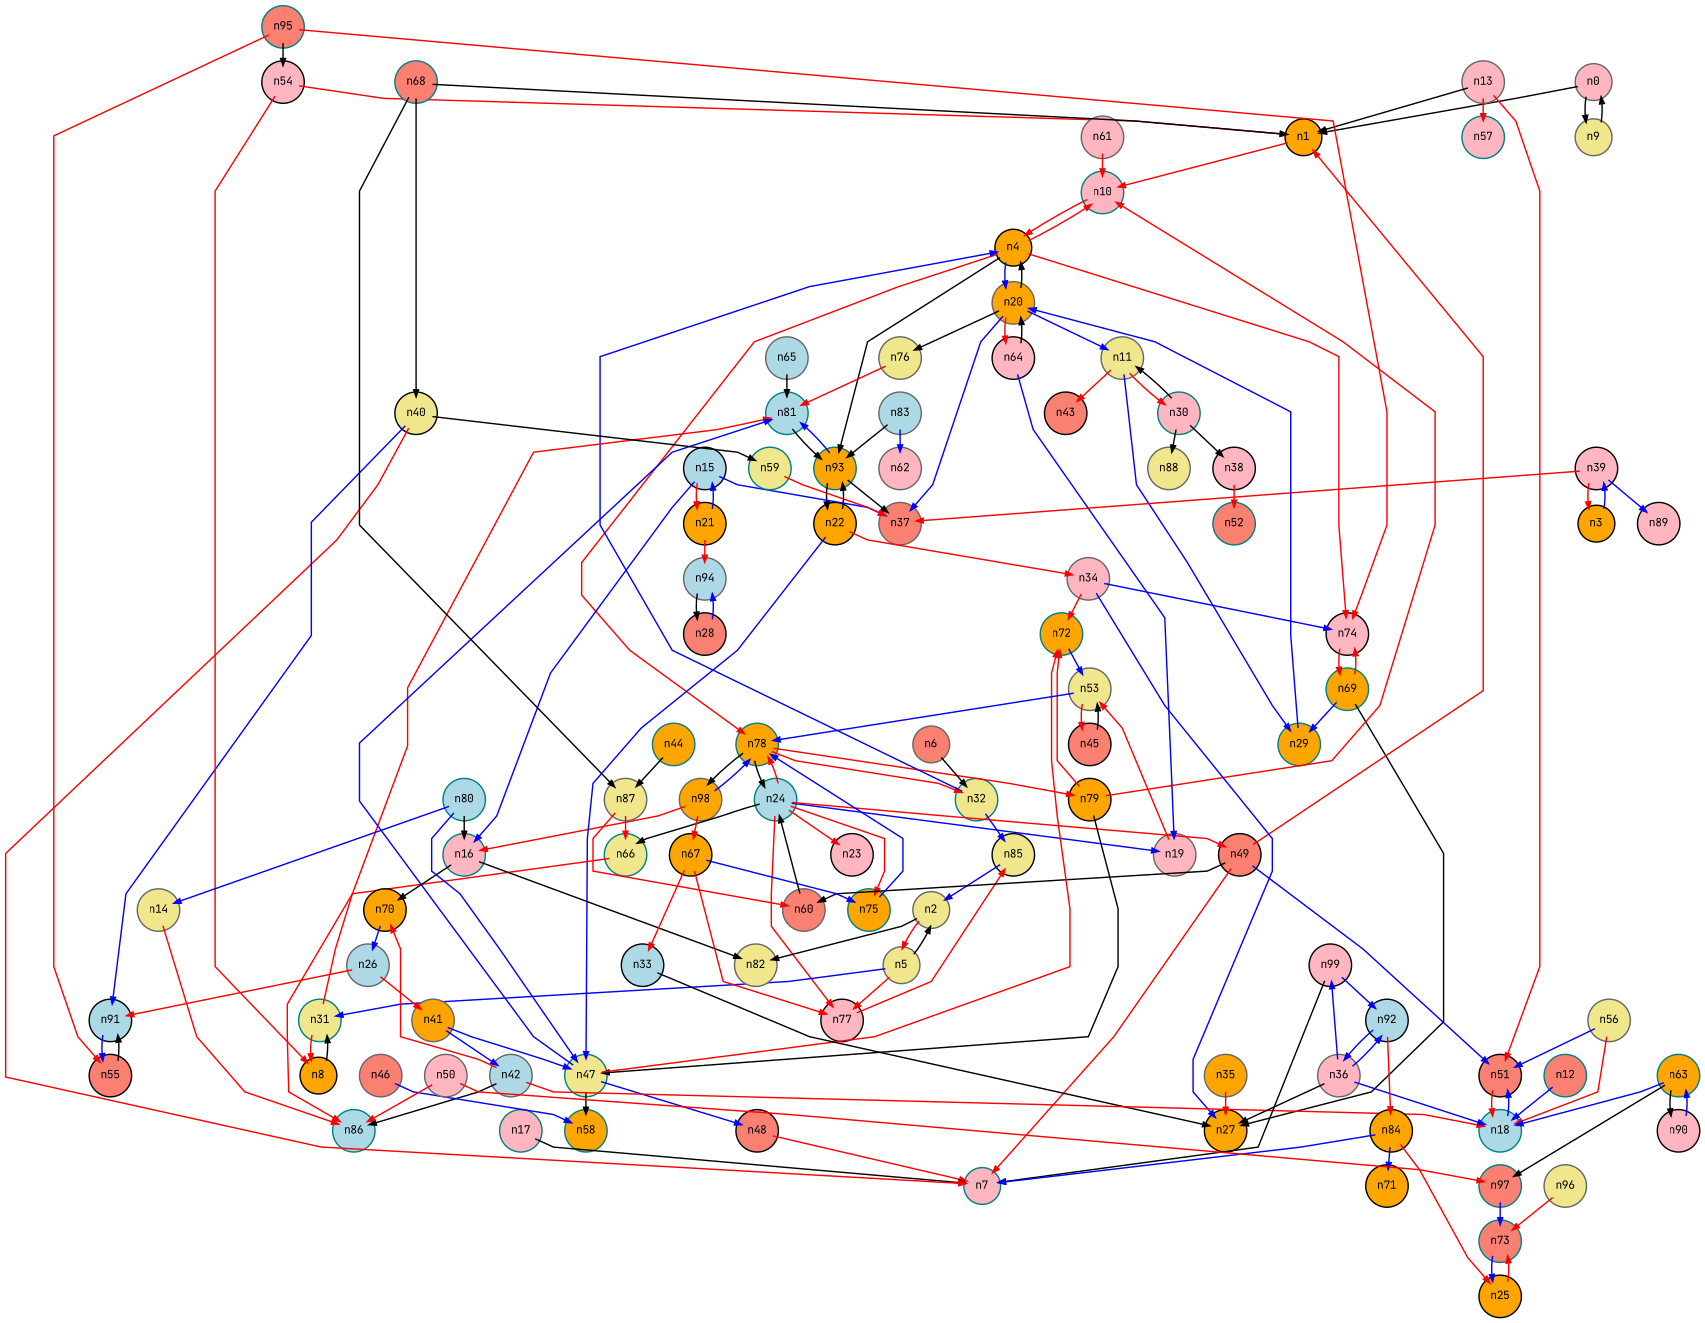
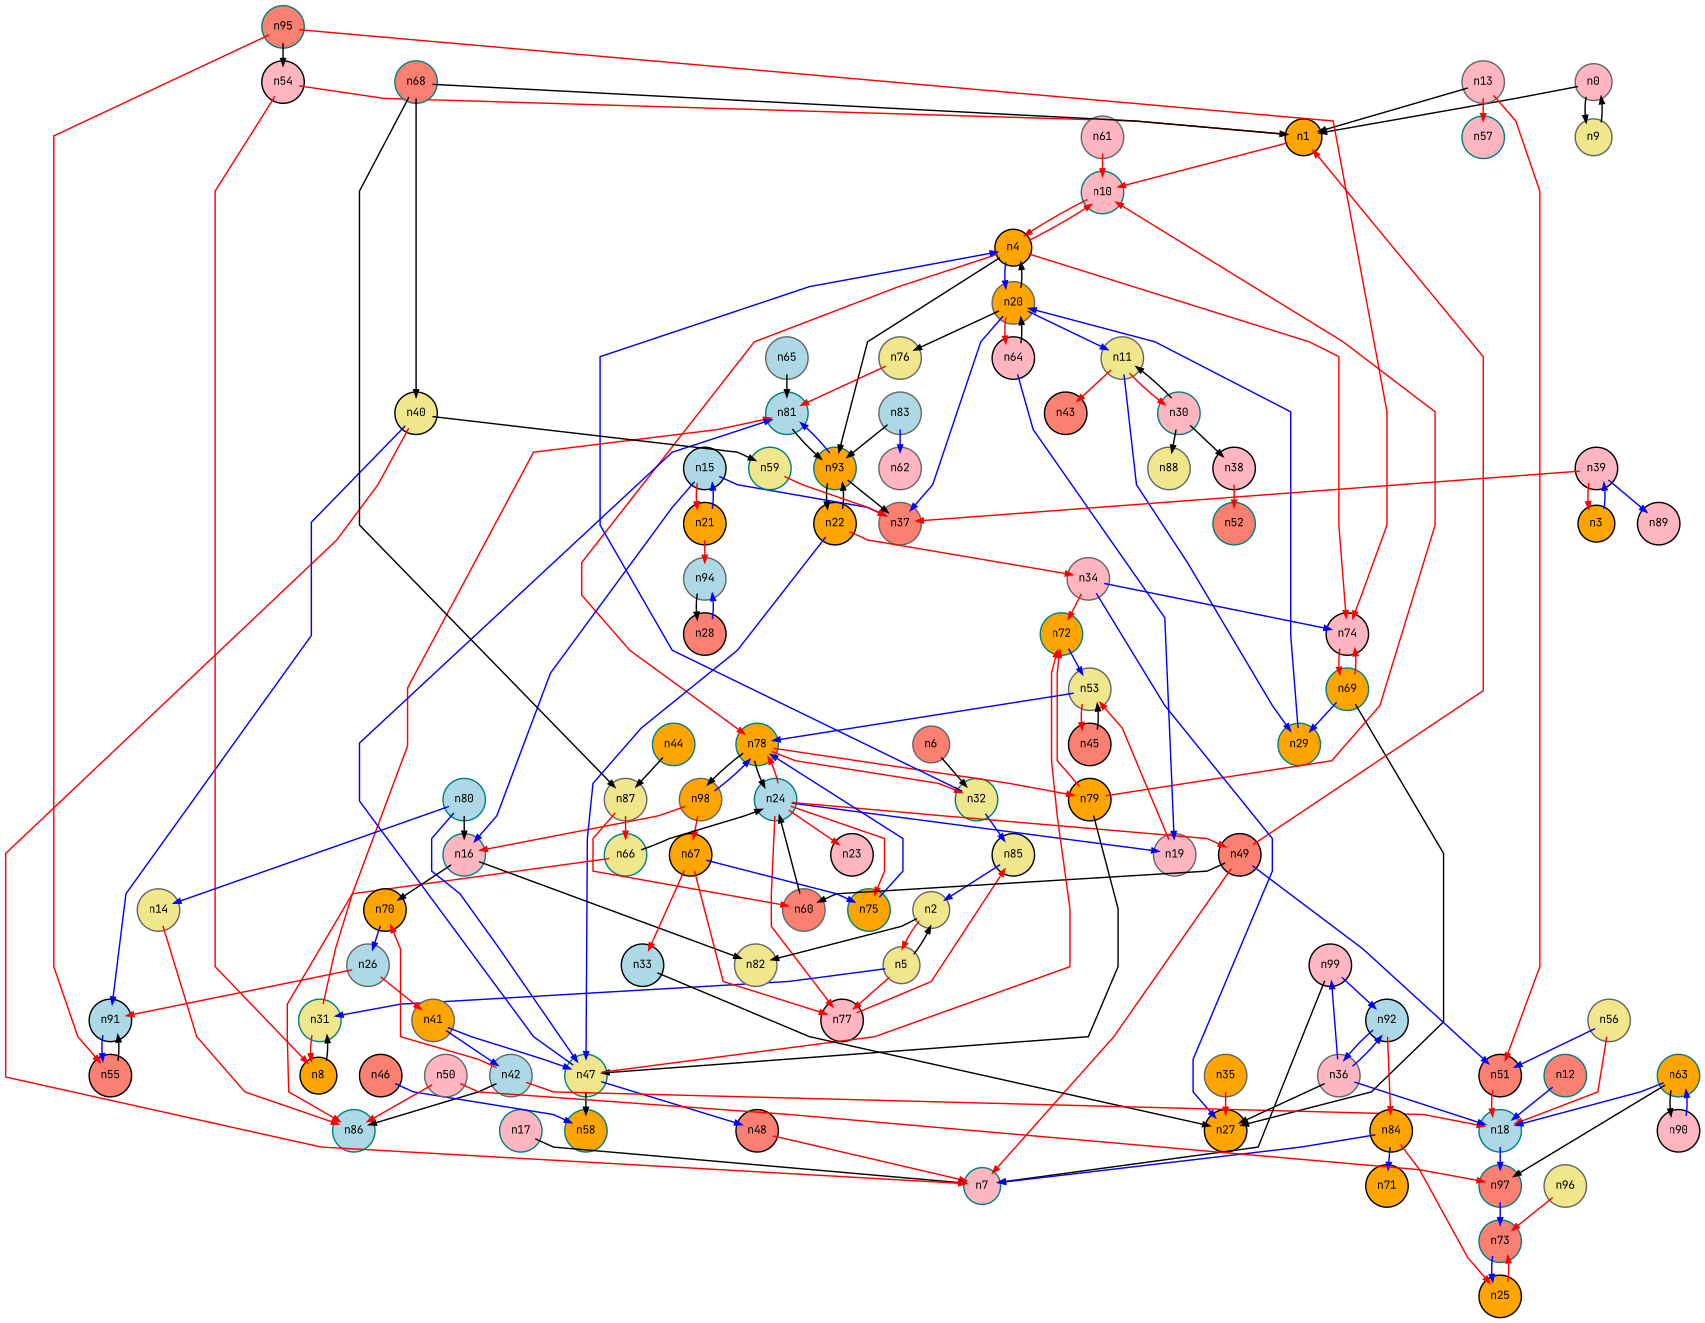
edge "n24" -> "n66": reversed
node "n46": color gray40 -> black
edge "n18" -> "n51": now "n18" -> "n97"
